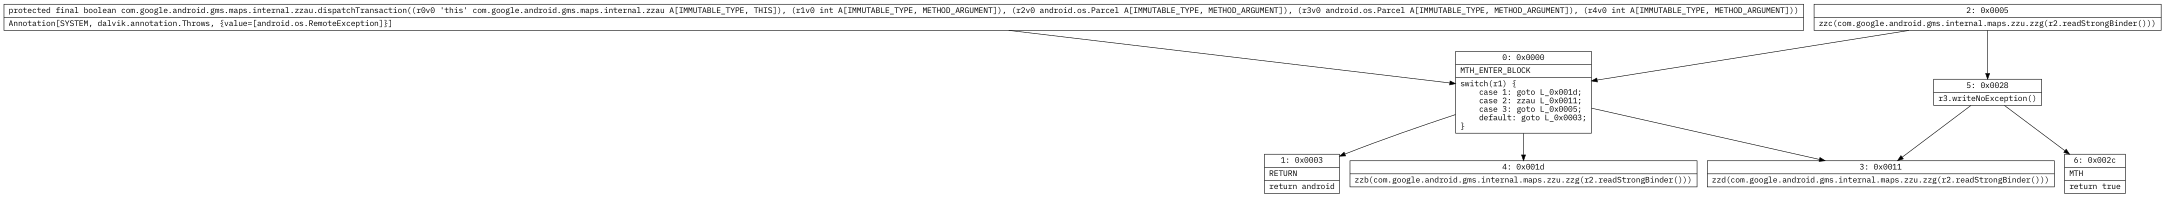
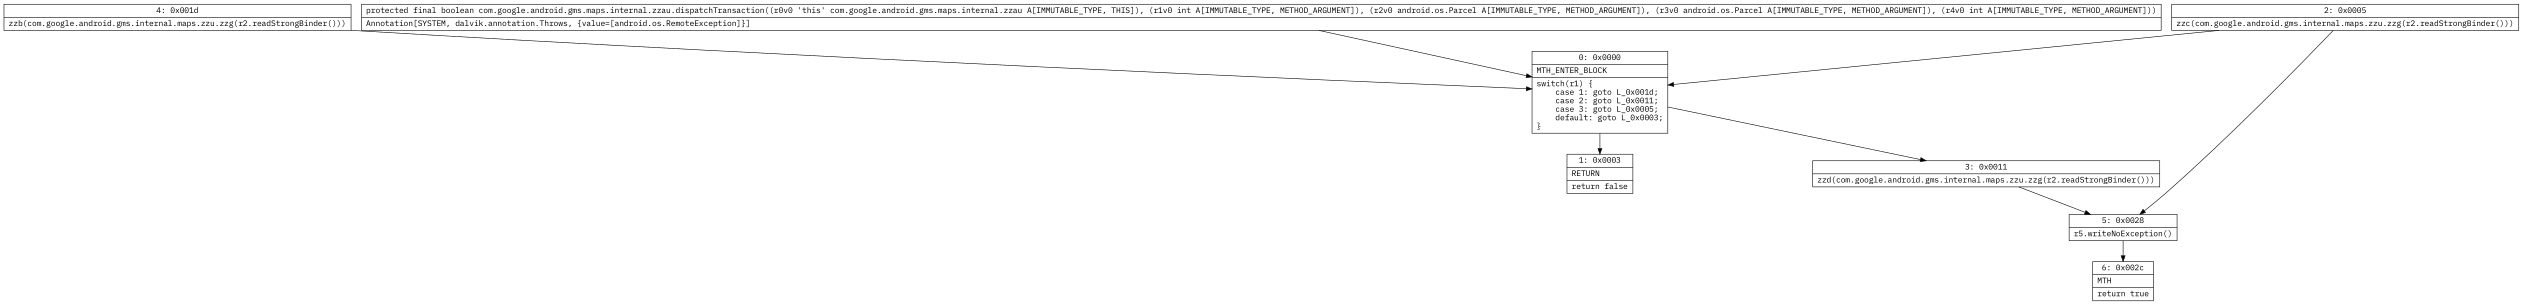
node "5: 0x0028": text "r3.writeNoException()" -> "r5.writeNoException()"
node "0: 0x0000": text "case 2: zzau L_0x0011;" -> "case 2: goto L_0x0011;"
edge "5: 0x0028" -> "3: 0x0011": reversed
edge "0: 0x0000" -> "4: 0x001d": reversed
node "1: 0x0003": text "return android" -> "return false"
